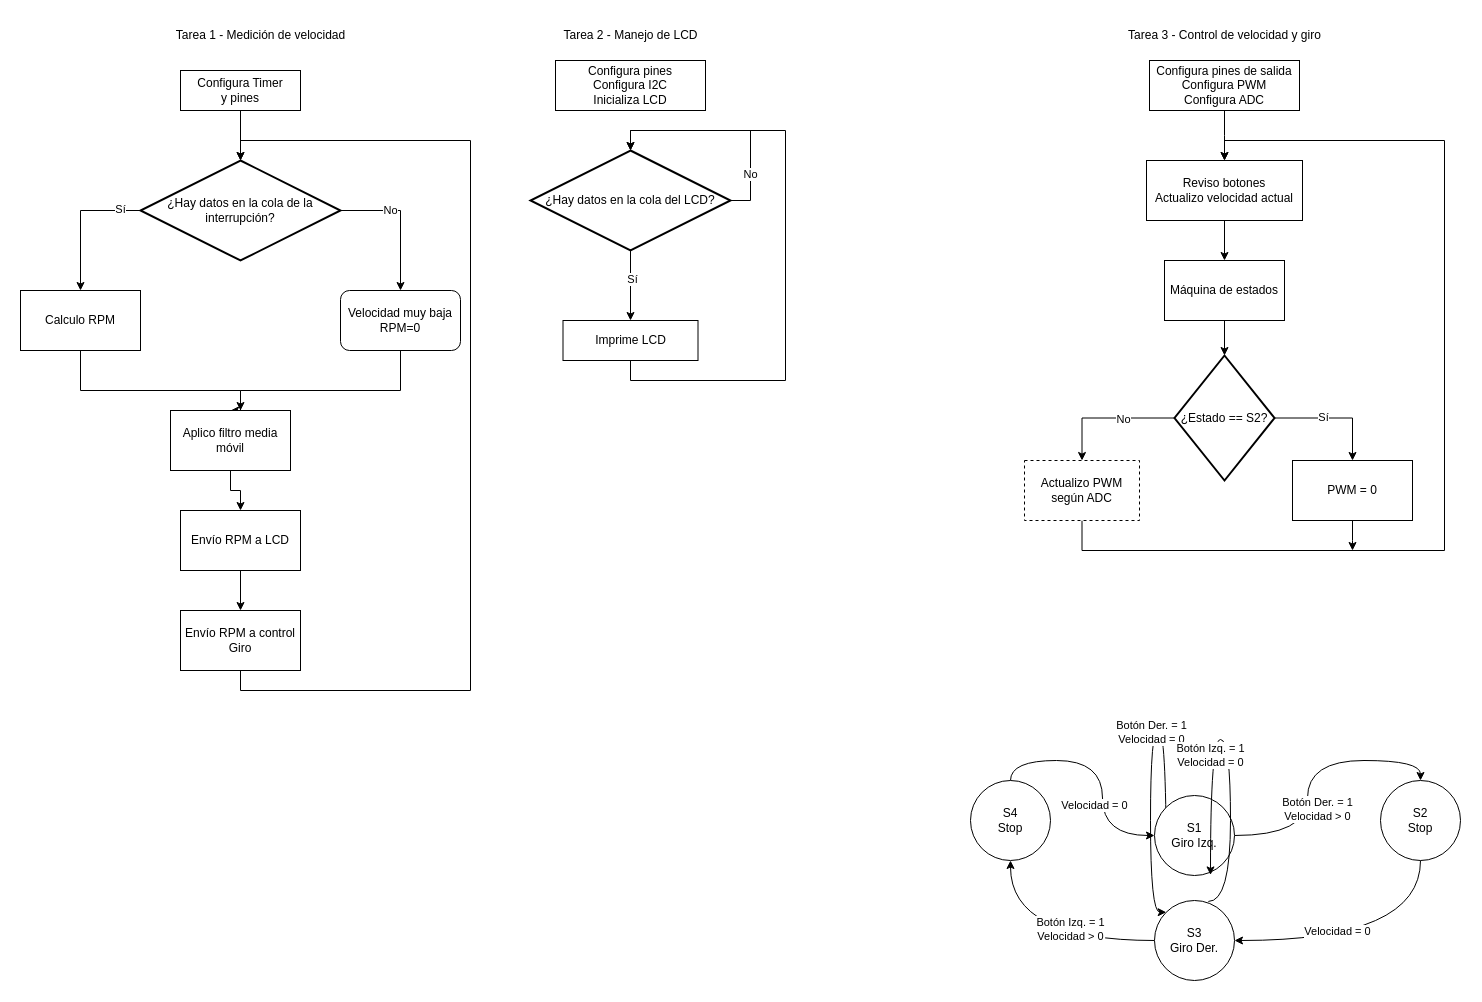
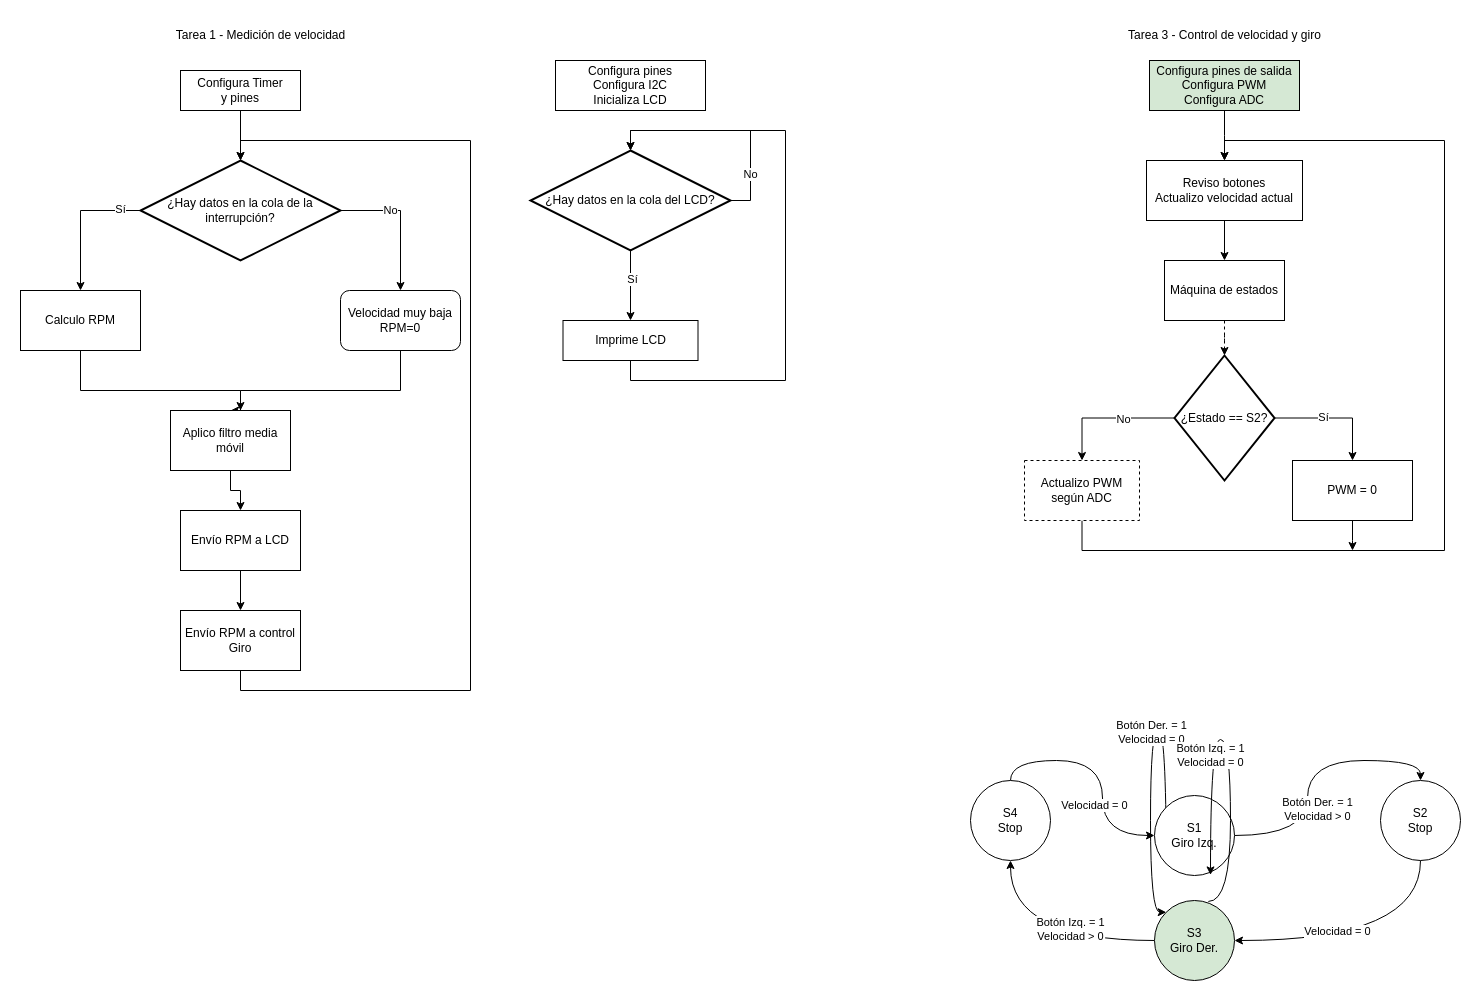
node "Tarea 2 - Manejo de LCD": removed
node "Configura pines de salida Configura PWM Configura ADC": fillcolor #ffffff -> #d5e8d4
edge "Máquina de estados" -> "¿Estado == S2?": style solid -> dashed
node "S3 Giro Der.": fillcolor #ffffff -> #d5e8d4
